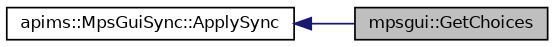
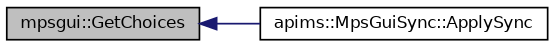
edge "mpsgui::GetChoices" -> "apims::MpsGuiSync::ApplySync": reversed
